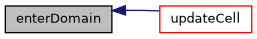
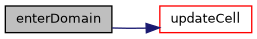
edge "updateCell" -> "enterDomain": reversed
